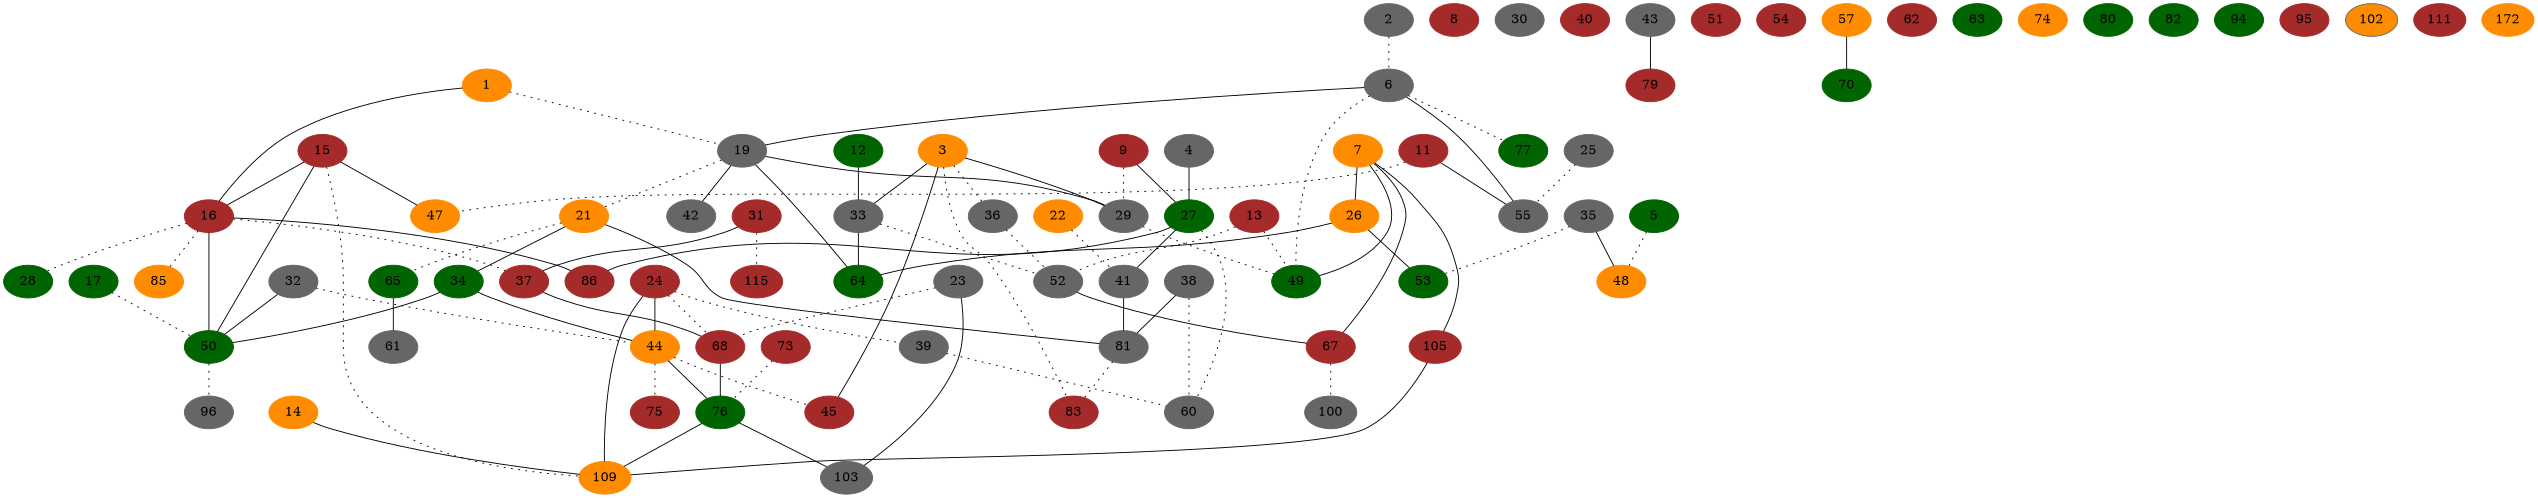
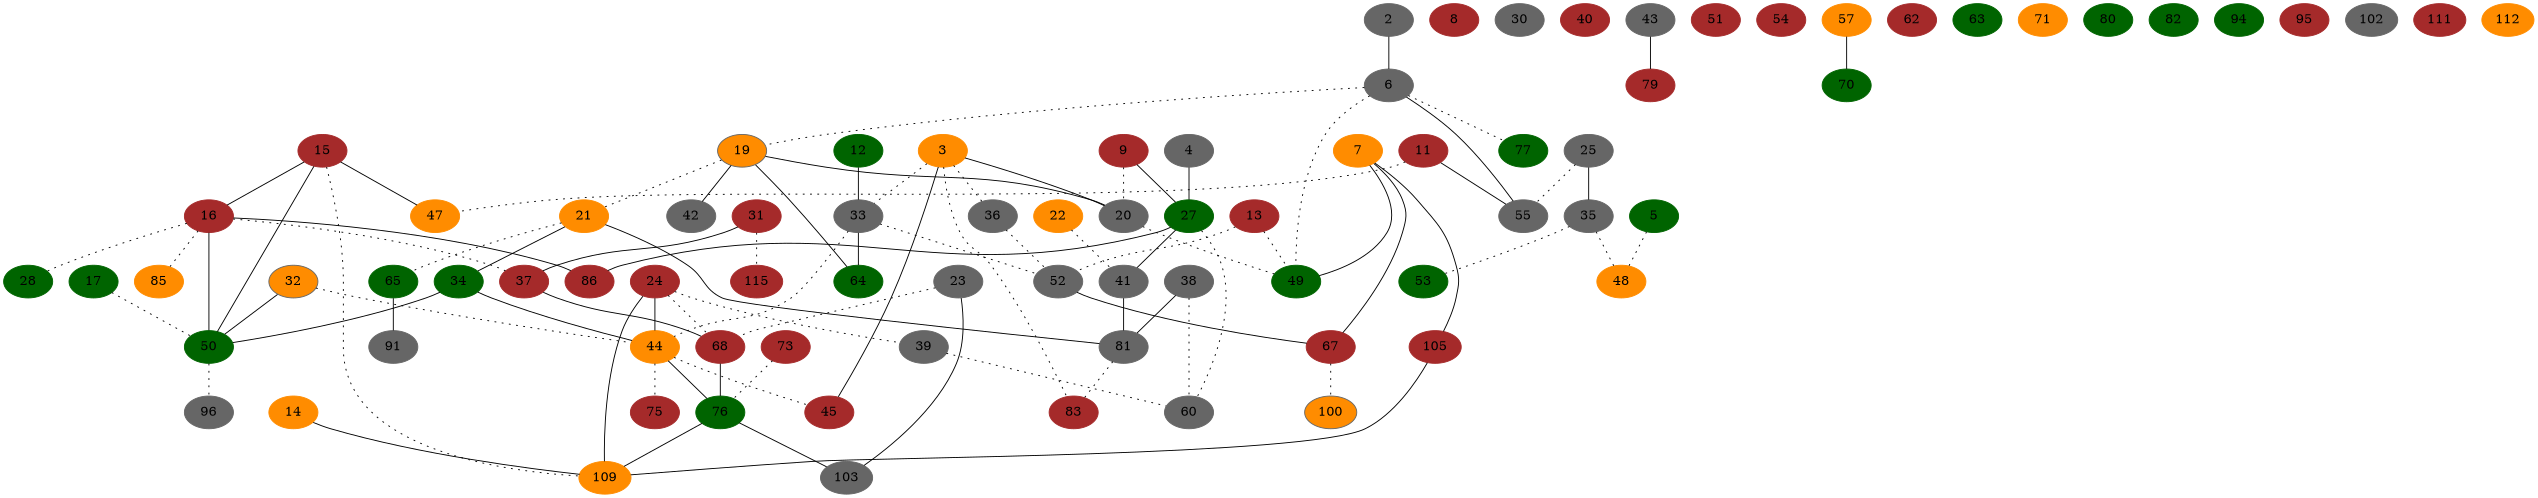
node "74": label "74" -> "71"
node "102": fillcolor darkorange -> gray40
node "172": label "172" -> "112"
edge "2" -- "6": style dotted -> solid
node "1": removed
edge "6" -- "19": style solid -> dotted
node "19": fillcolor gray40 -> darkorange
edge "3" -- "33": style solid -> dotted
edge "25" -- "35": added
node "29": label "29" -> "20"
node "26": removed
edge "35" -- "48": style solid -> dotted
node "32": fillcolor gray40 -> darkorange
edge "33" -- "44": added
node "61": label "61" -> "91"
node "100": fillcolor gray40 -> darkorange
